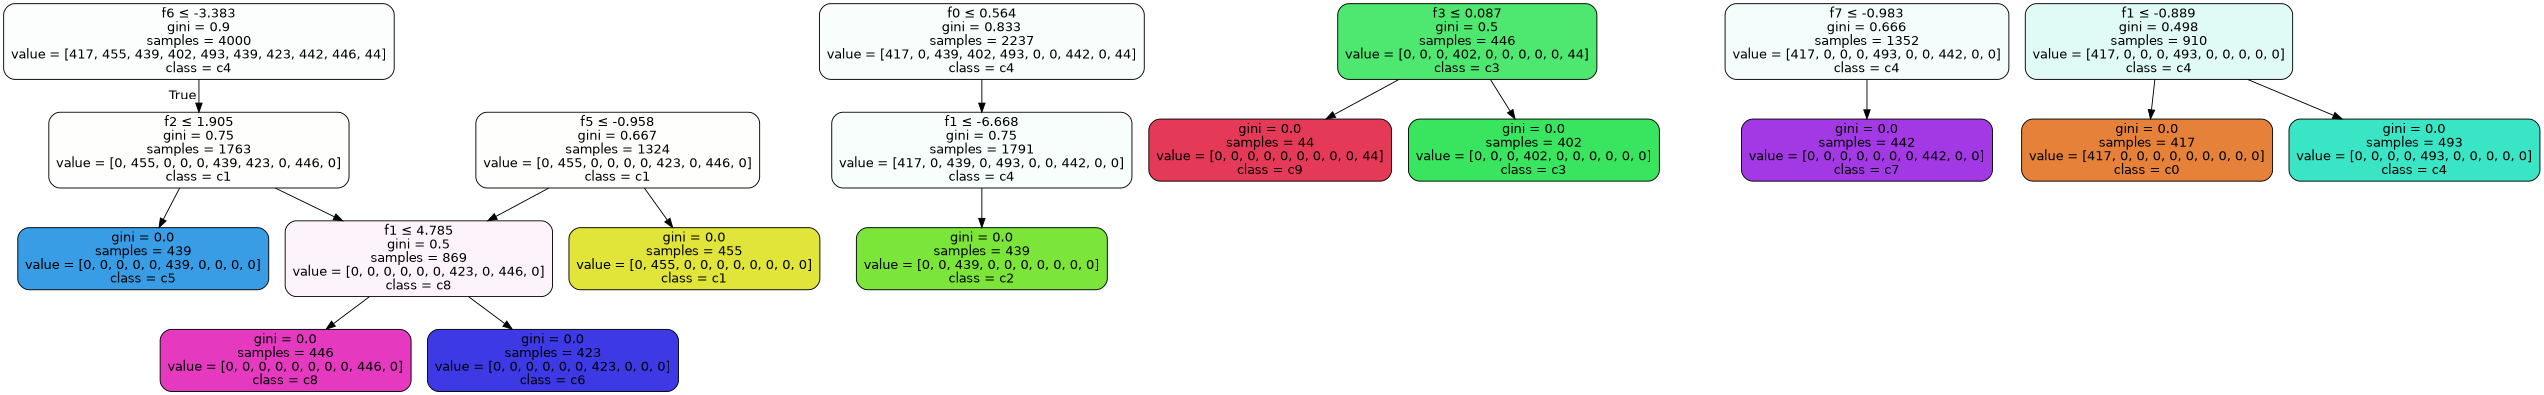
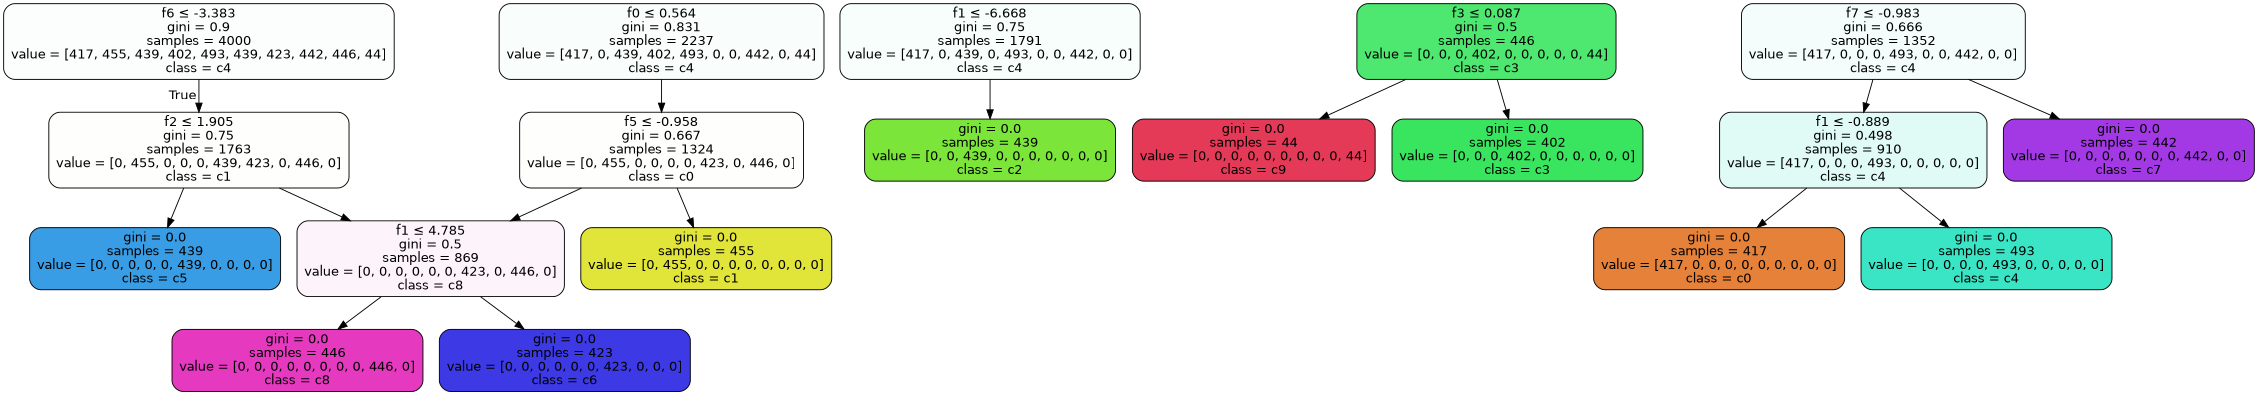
node "f0 ≤ 0.564": text "gini = 0.833" -> "gini = 0.831"
edge "f0 ≤ 0.564" -> "f1 ≤ -6.668": now "f0 ≤ 0.564" -> "f5 ≤ -0.958"
edge "f7 ≤ -0.983" -> "f1 ≤ -0.889": added
node "f5 ≤ -0.958": text "class = c1" -> "class = c0"
